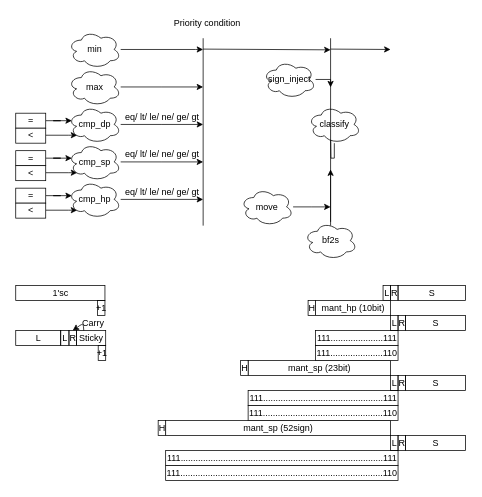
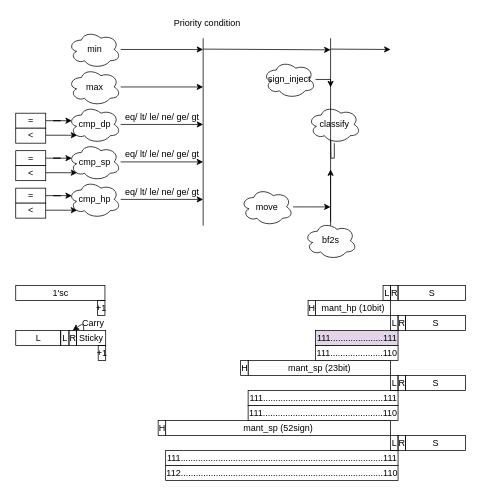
node "111.....................111": fillcolor #ffffff -> #e1d5e7
node "111.................................................................................110": label "111.................................................................................110" -> "112.................................................................................110"
